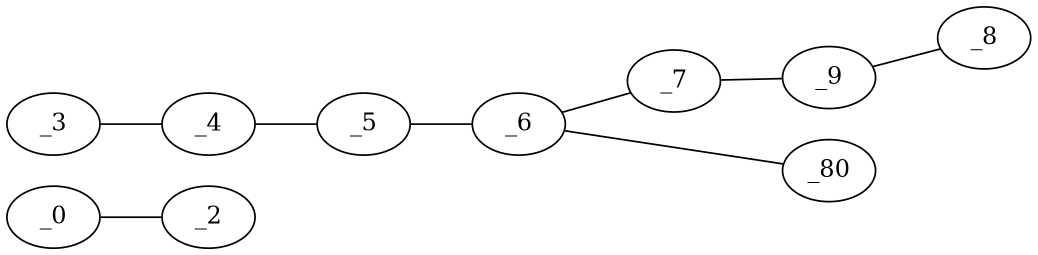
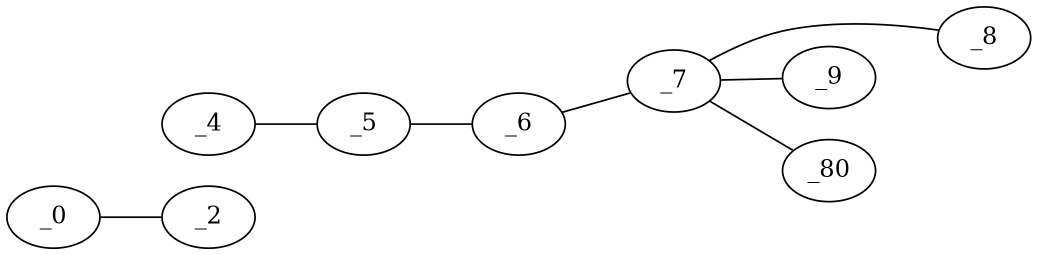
edge "_8" -- "_9": now "_8" -- "_7"
node "_3": removed
edge "_6" -- "_80": now "_7" -- "_80"
